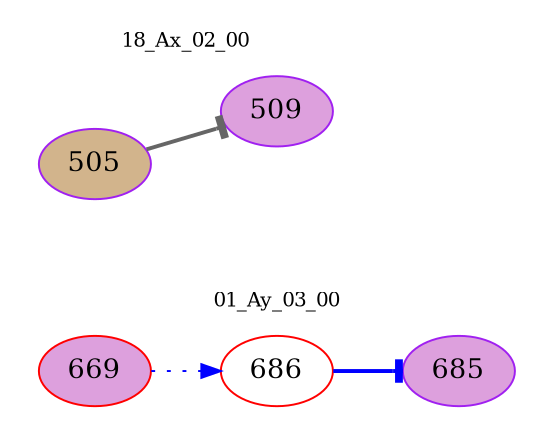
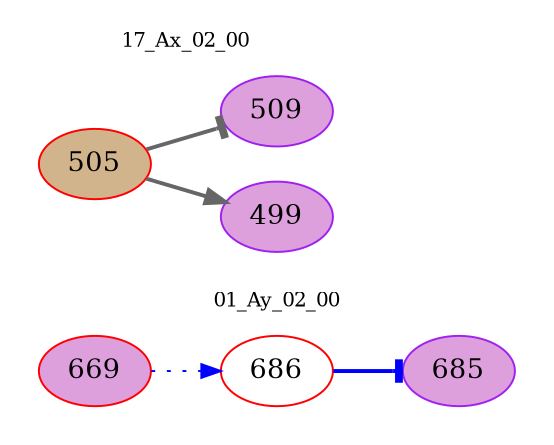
cluster "18_Ax_02_00": label "18_Ax_02_00" -> "17_Ax_02_00"
node "505": color purple -> red
node "499": added
cluster "01_Ay_03_00": label "01_Ay_03_00" -> "01_Ay_02_00"
